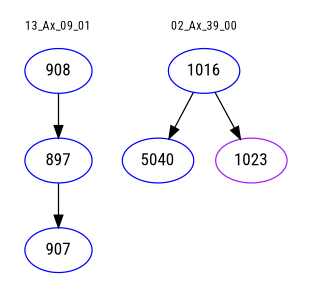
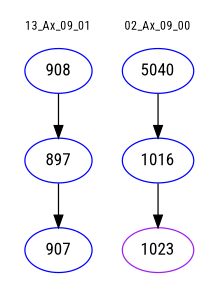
cluster "02_Ax_39_00": label "02_Ax_39_00" -> "02_Ax_09_00"
edge "1016" -> "5040": reversed
